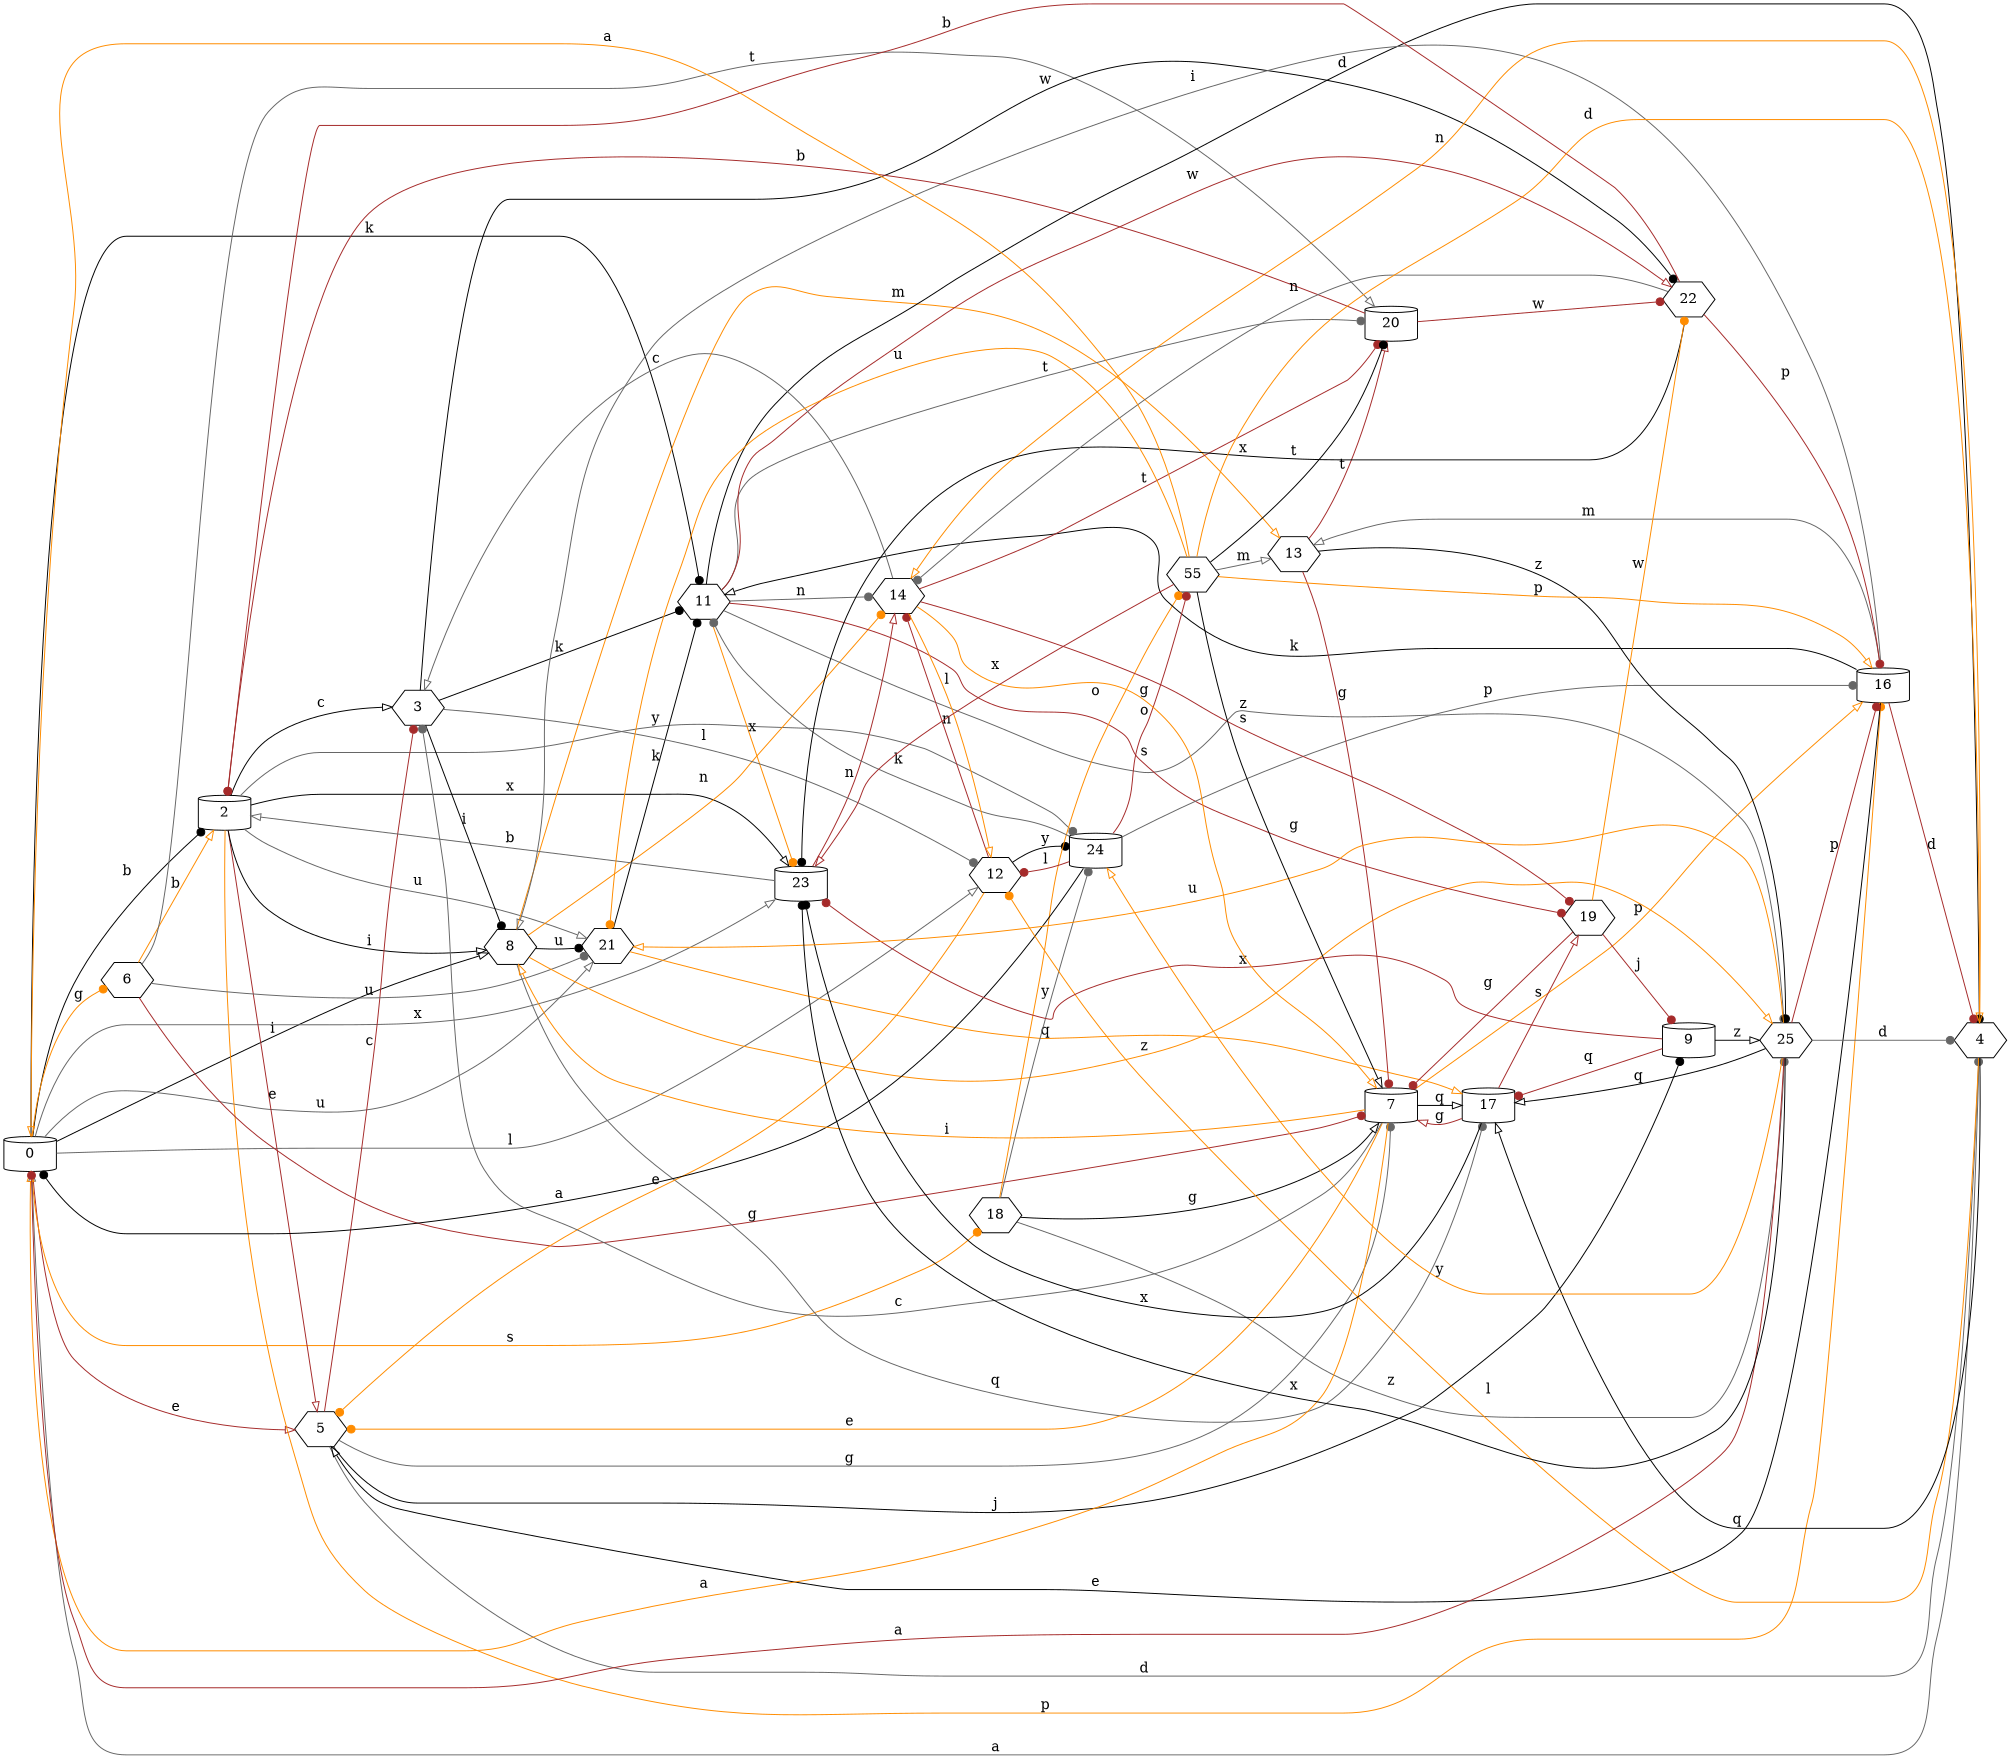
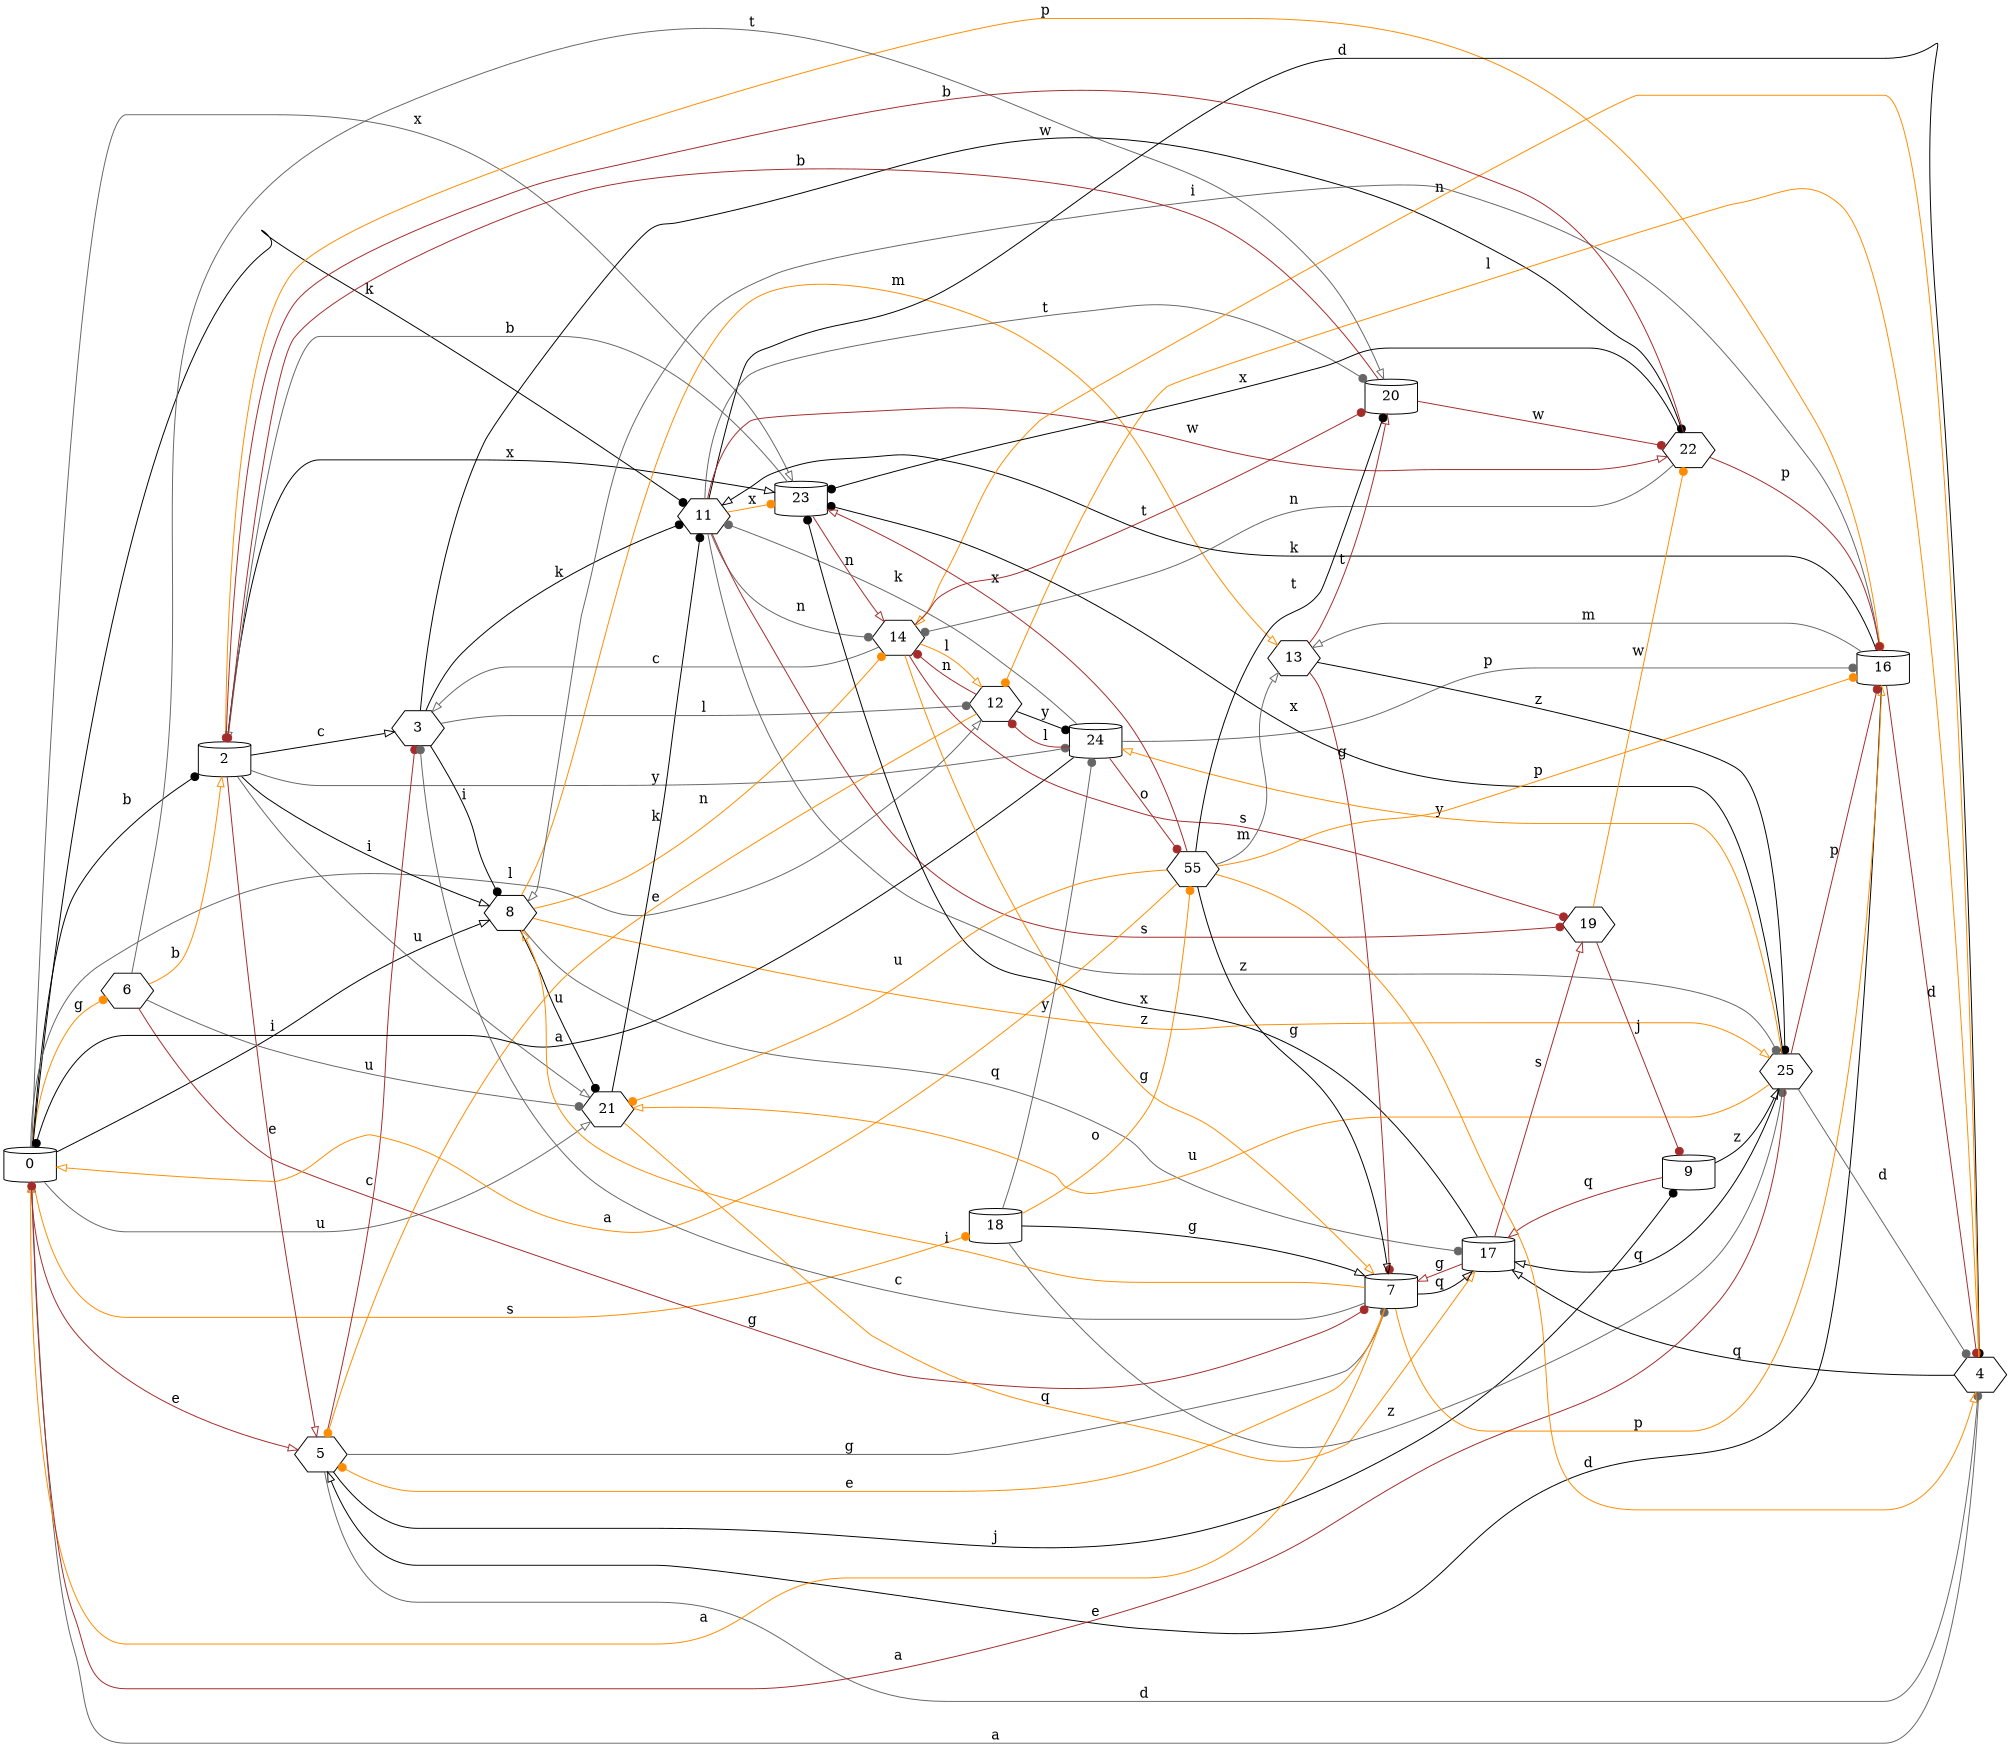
edge "55" -> "16": arrowhead onormal -> dot
edge "9" -> "23": removed, label "x"
edge "19" -> "7": removed, label "g"
edge "9" -> "17": arrowhead dot -> onormal
node "18": shape hexagon -> cylinder
